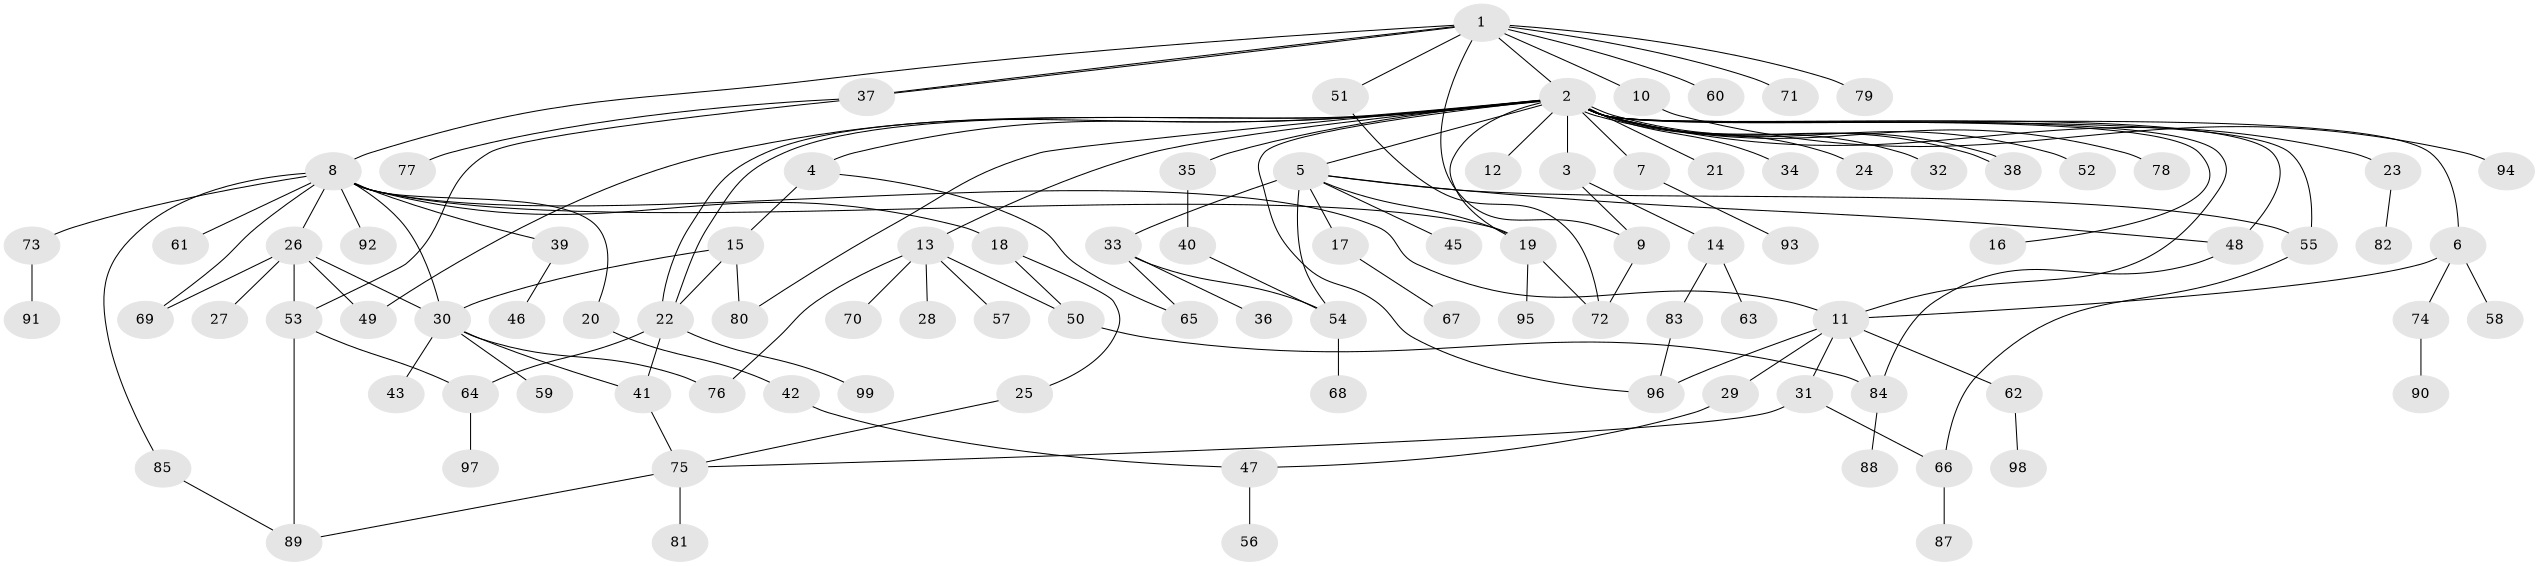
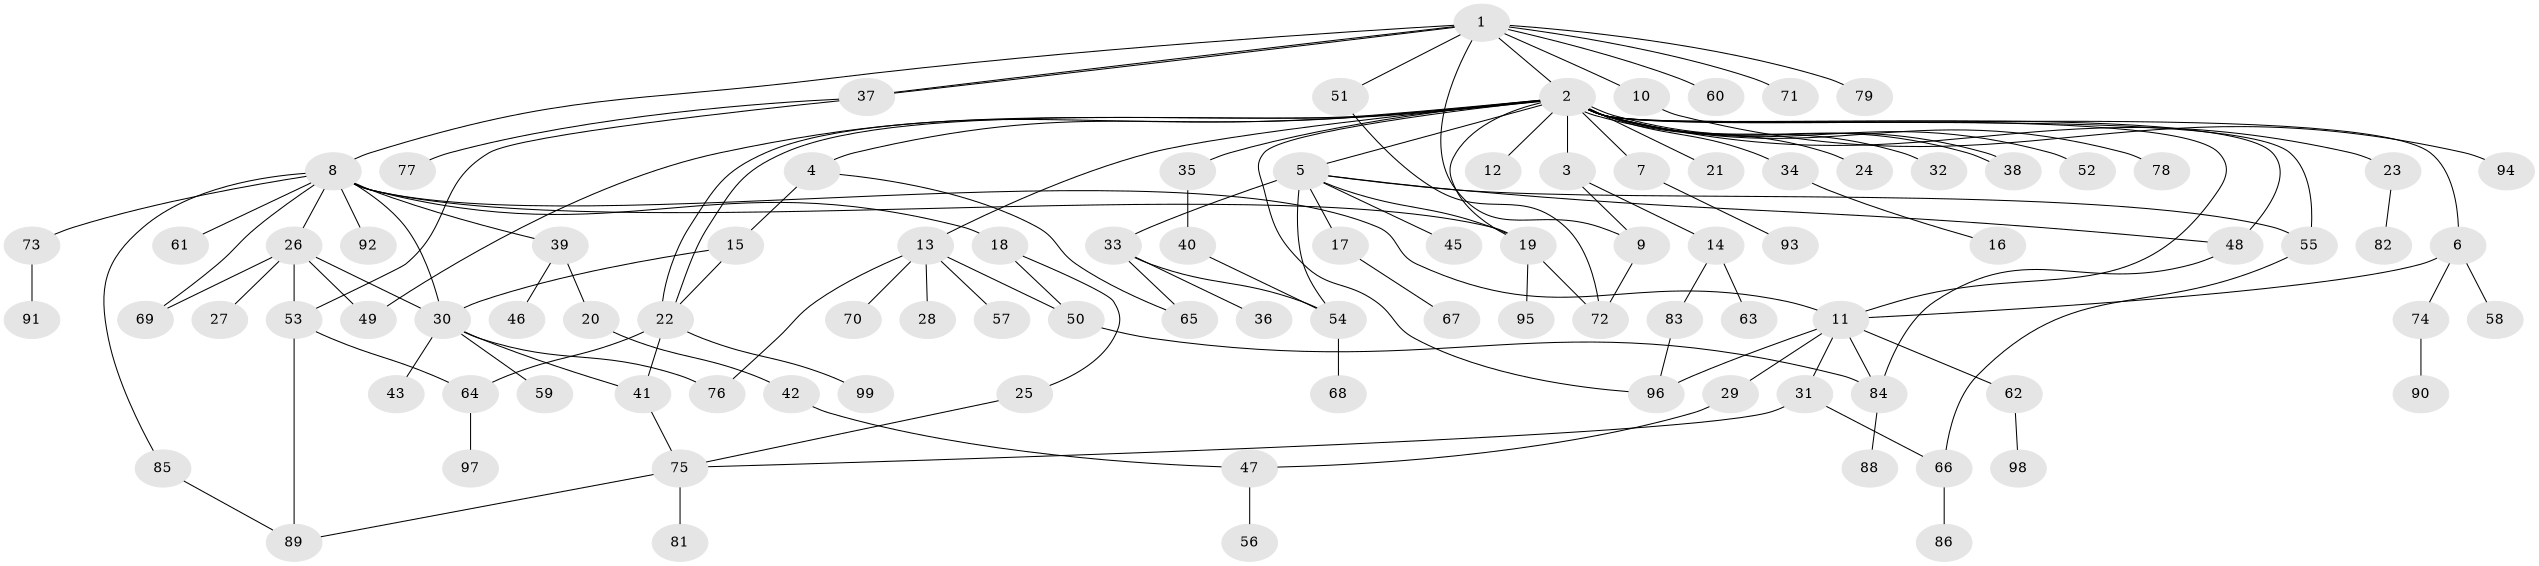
edge "2" -- "16": now "34" -- "16"
edge "8" -- "20": now "39" -- "20"
node "80": removed
node "87": label "87" -> "86"
